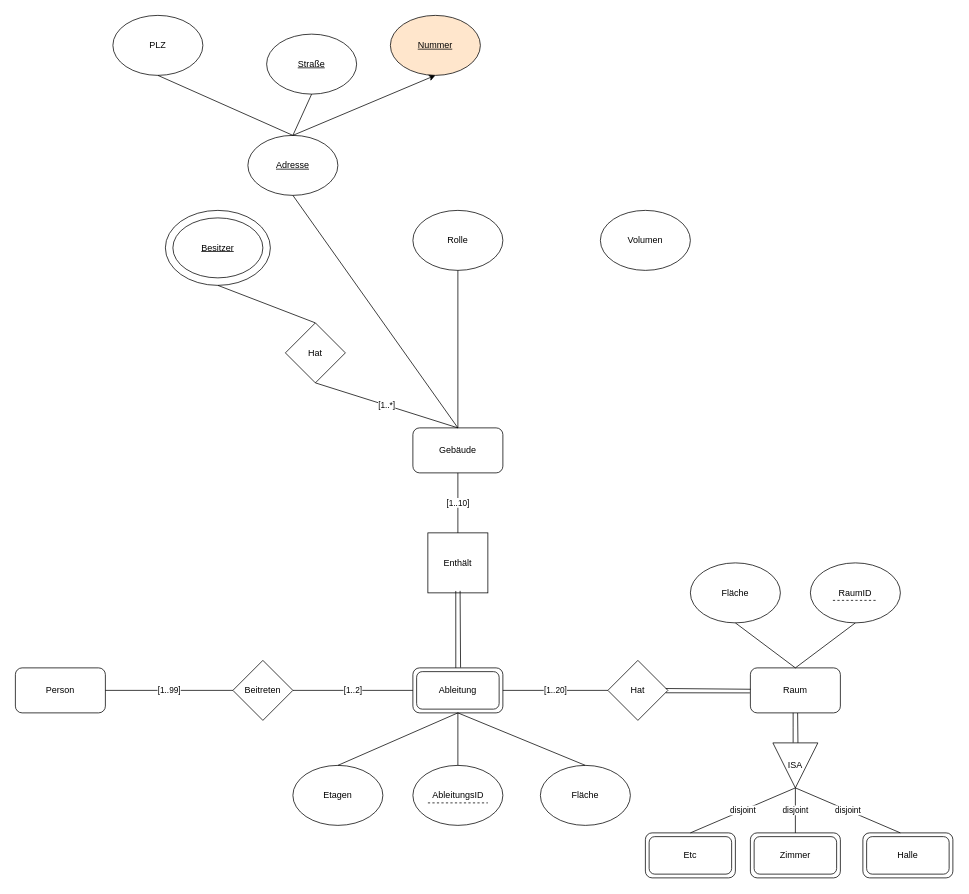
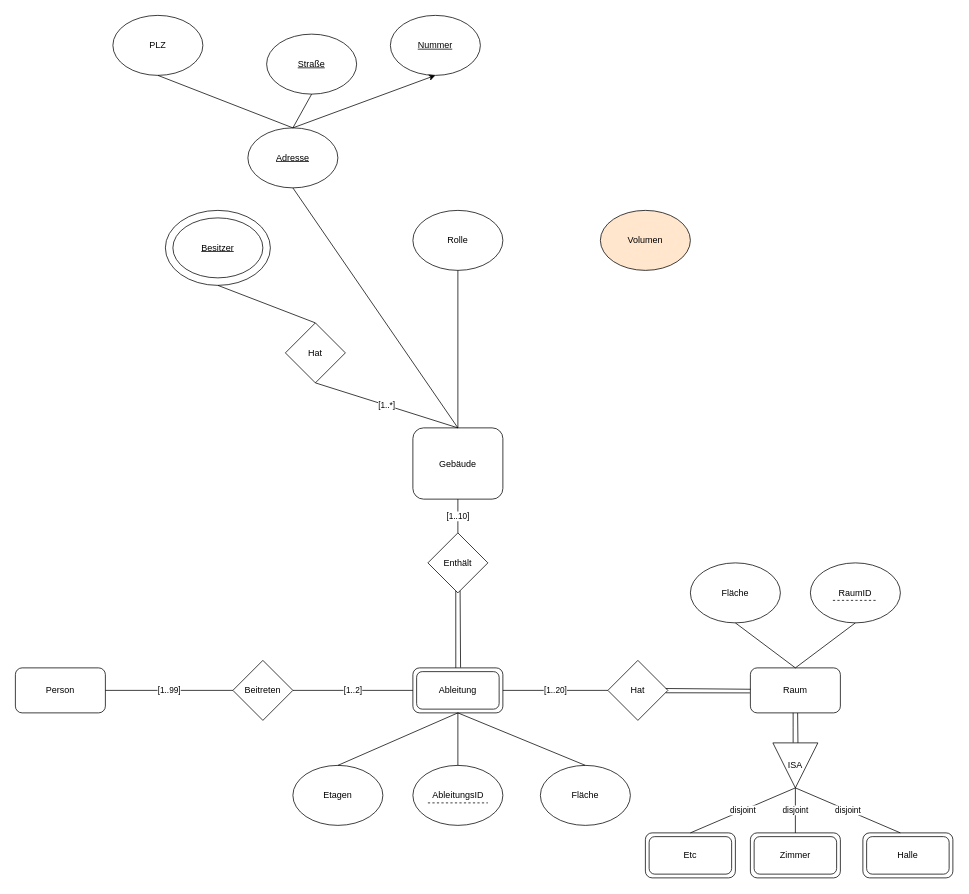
node "Nummer": fillcolor #ffe6cc -> #ffffff
node "Adresse": moved (293, 165) -> (293, 158)
node "Volumen": fillcolor #ffffff -> #ffe6cc
node "Gebäude": size 90x45 -> 90x71
node "Enthält": shape rectangle -> diamond
